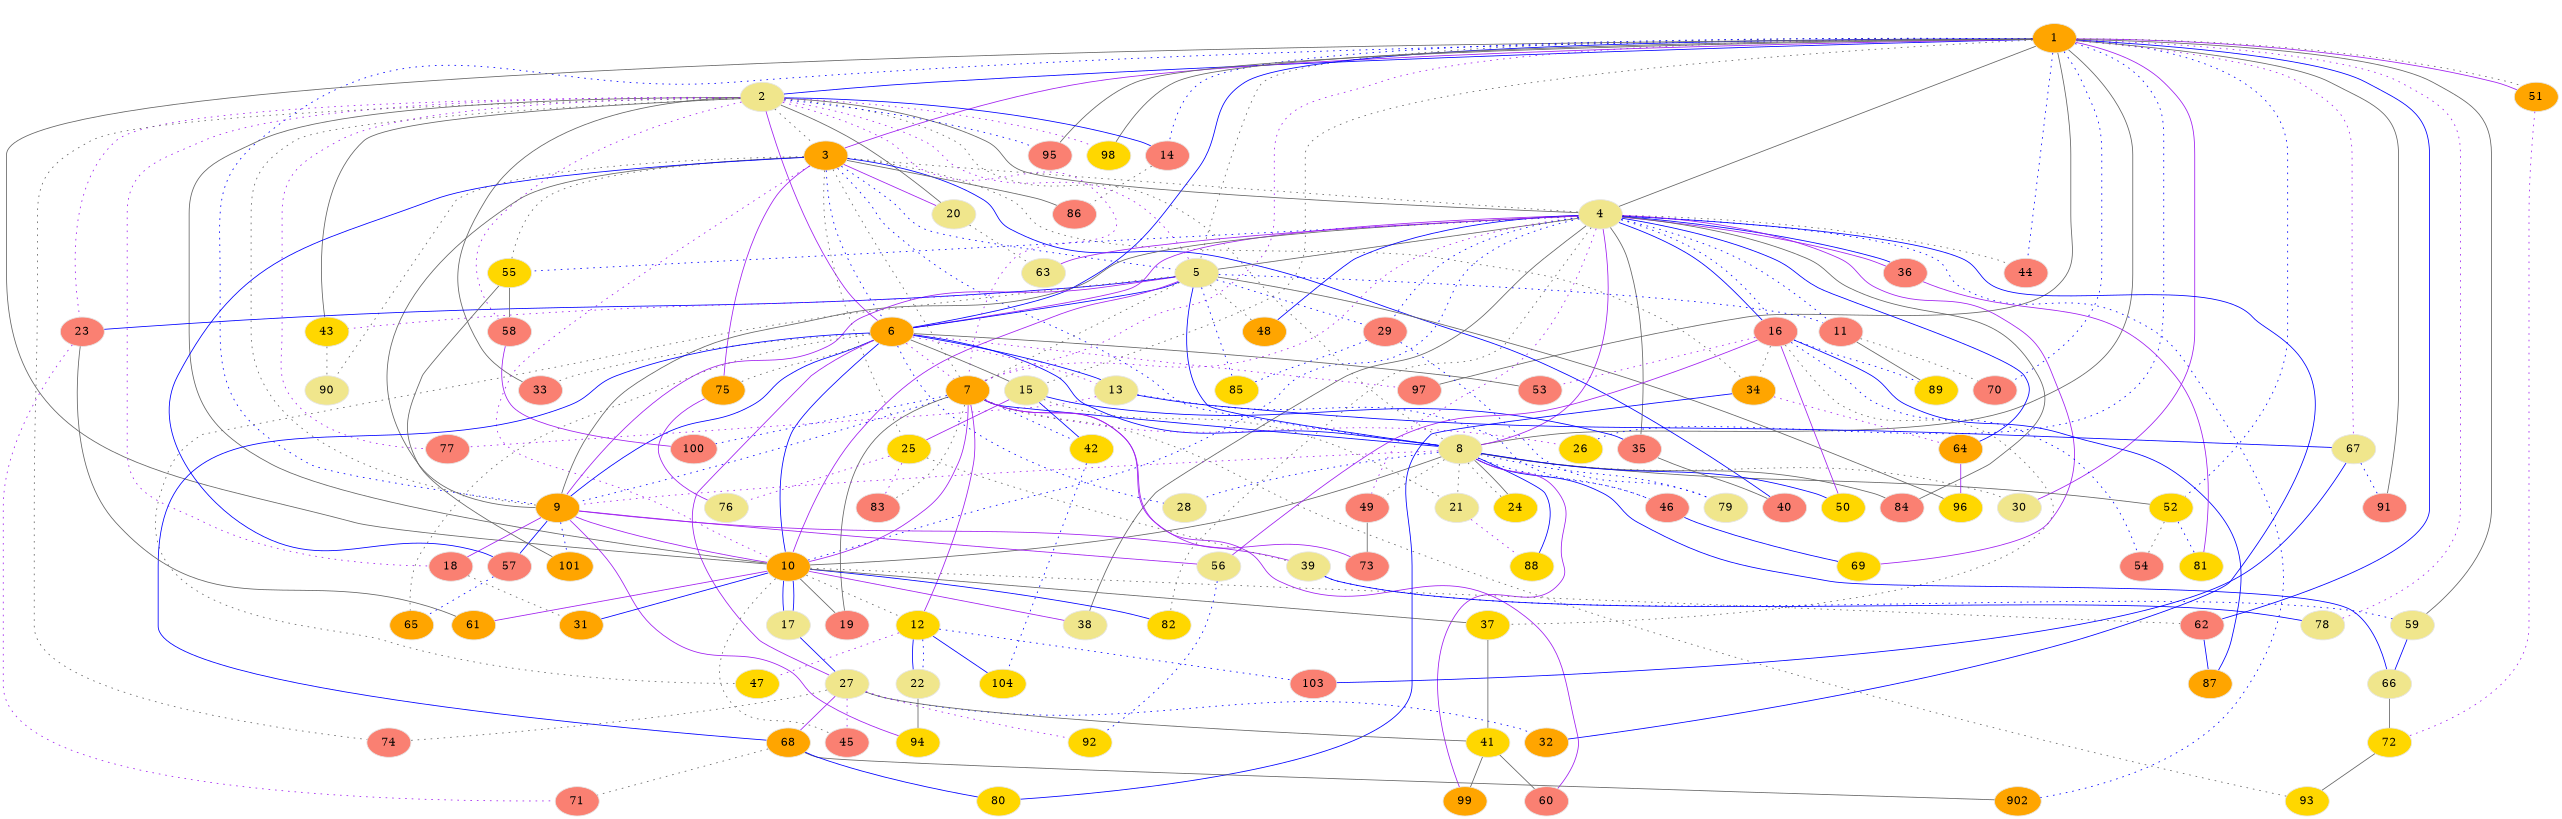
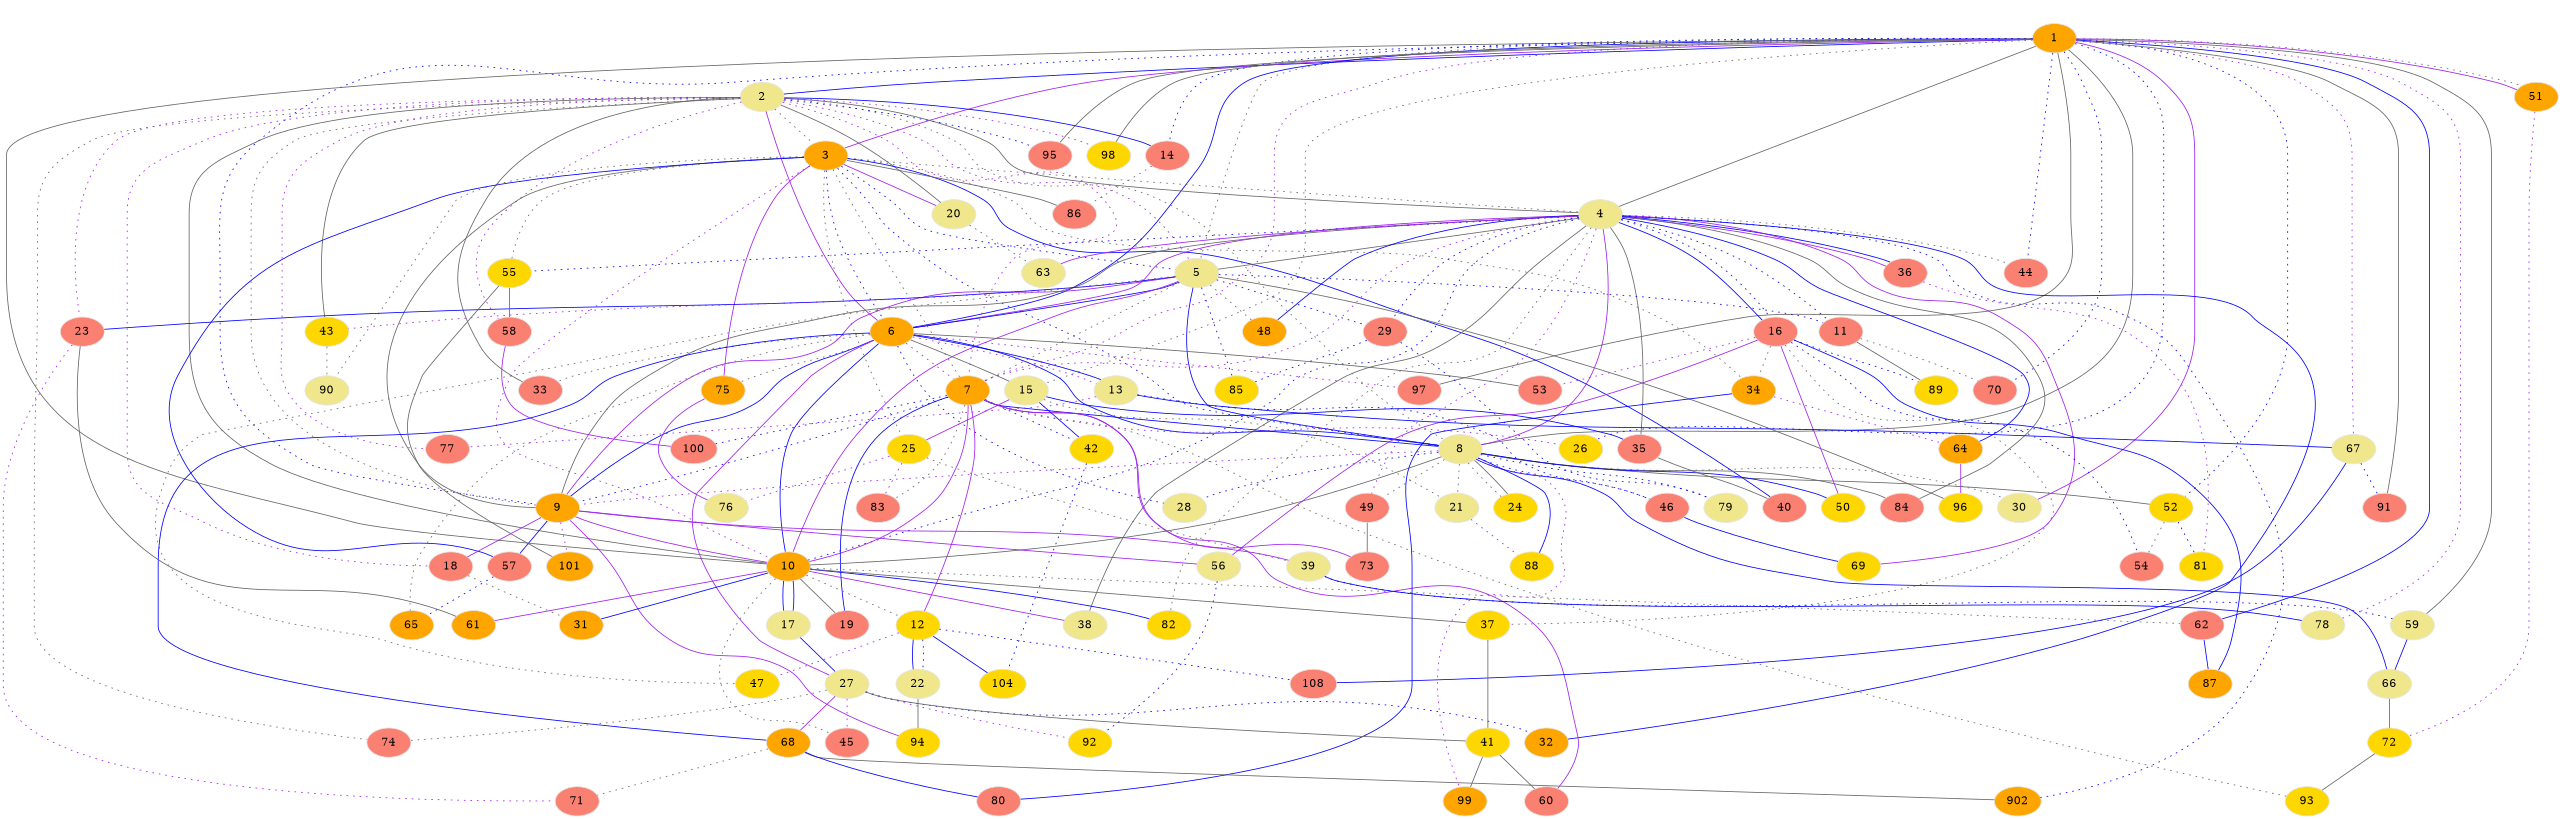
edge "36" -- "81": style solid -> dotted
edge "7" -- "19": color gray40 -> blue
edge "9" -- "101": color blue -> purple
edge "8" -- "99": style solid -> dotted
node "103": label "103" -> "108"
node "80": fillcolor gold -> salmon
